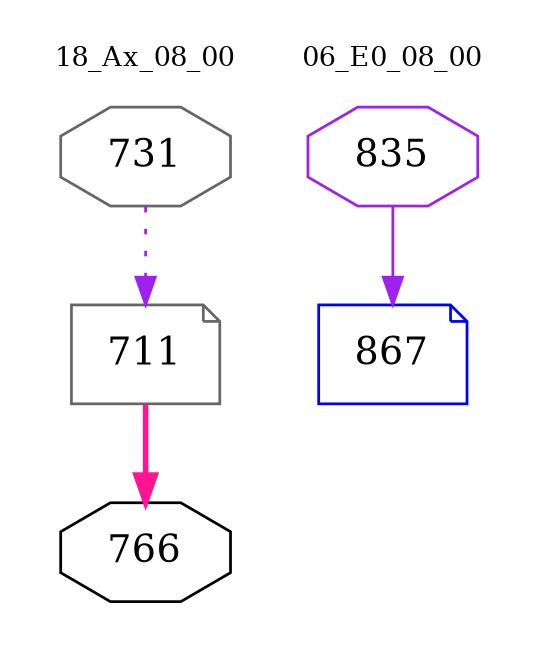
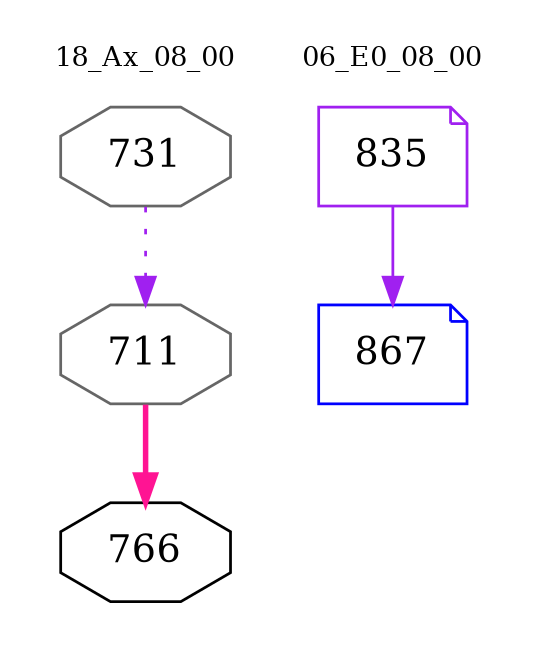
node "835": shape octagon -> note
node "711": shape note -> octagon
